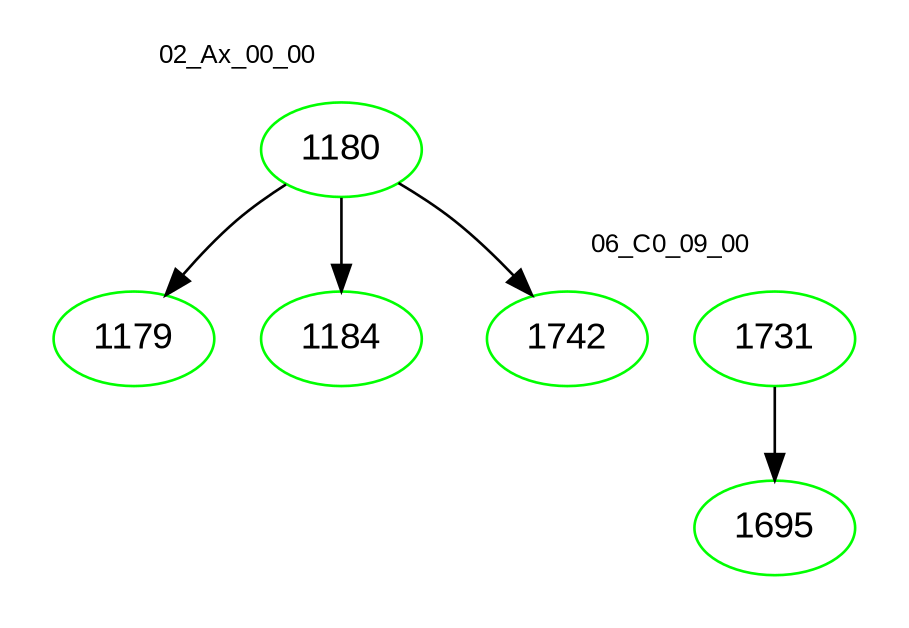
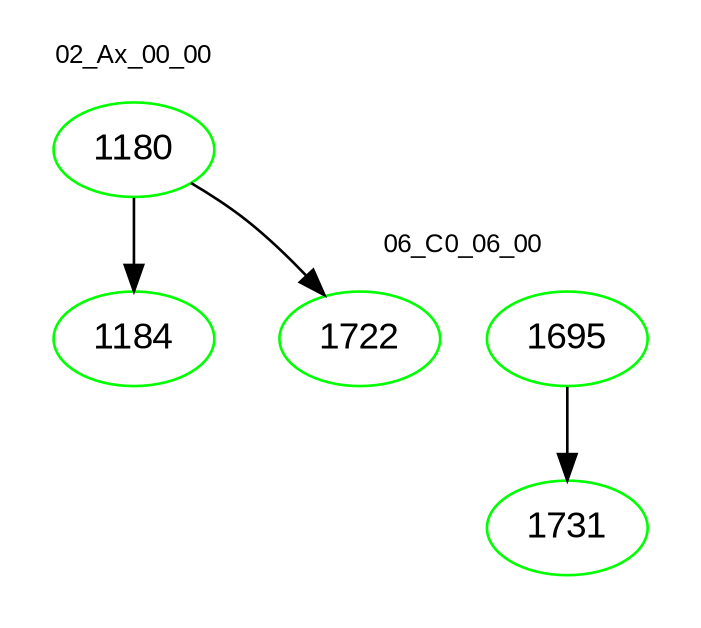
cluster "06_C0_09_00": label "06_C0_09_00" -> "06_C0_06_00"
node "1179": removed
node "1742": label "1742" -> "1722"
edge "1731" -> "1695": reversed
